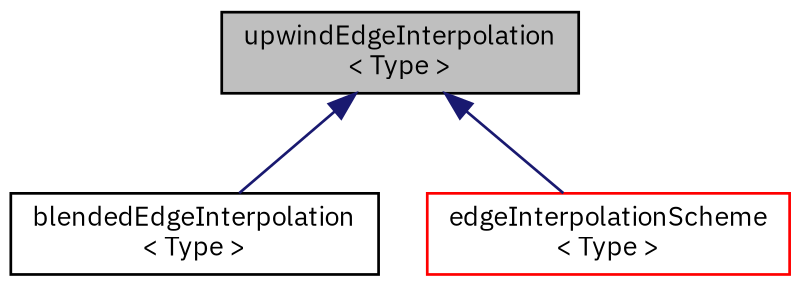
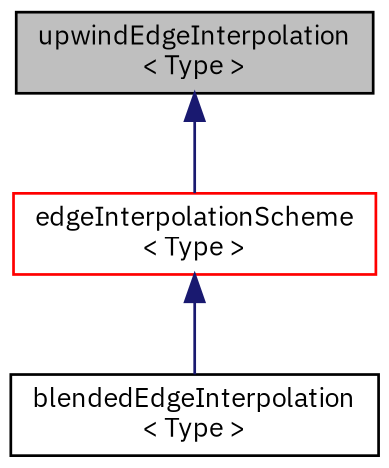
edge "blendedEdgeInterpolation < Type >" -> "upwindEdgeInterpolation < Type >": now "blendedEdgeInterpolation < Type >" -> "edgeInterpolationScheme < Type >"
